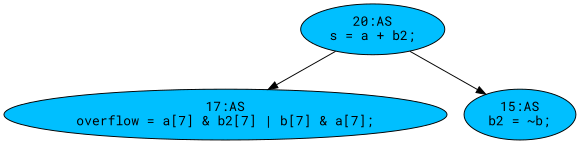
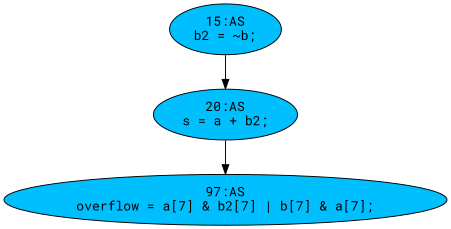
edge "20:AS s = a + b2;" -> "15:AS b2 = ~b;": reversed
node "17:AS overflow = a[7] & b2[7] | b[7] & a[7];": label "17:AS overflow = a[7] & b2[7] | b[7] & a[7];" -> "97:AS overflow = a[7] & b2[7] | b[7] & a[7];"
